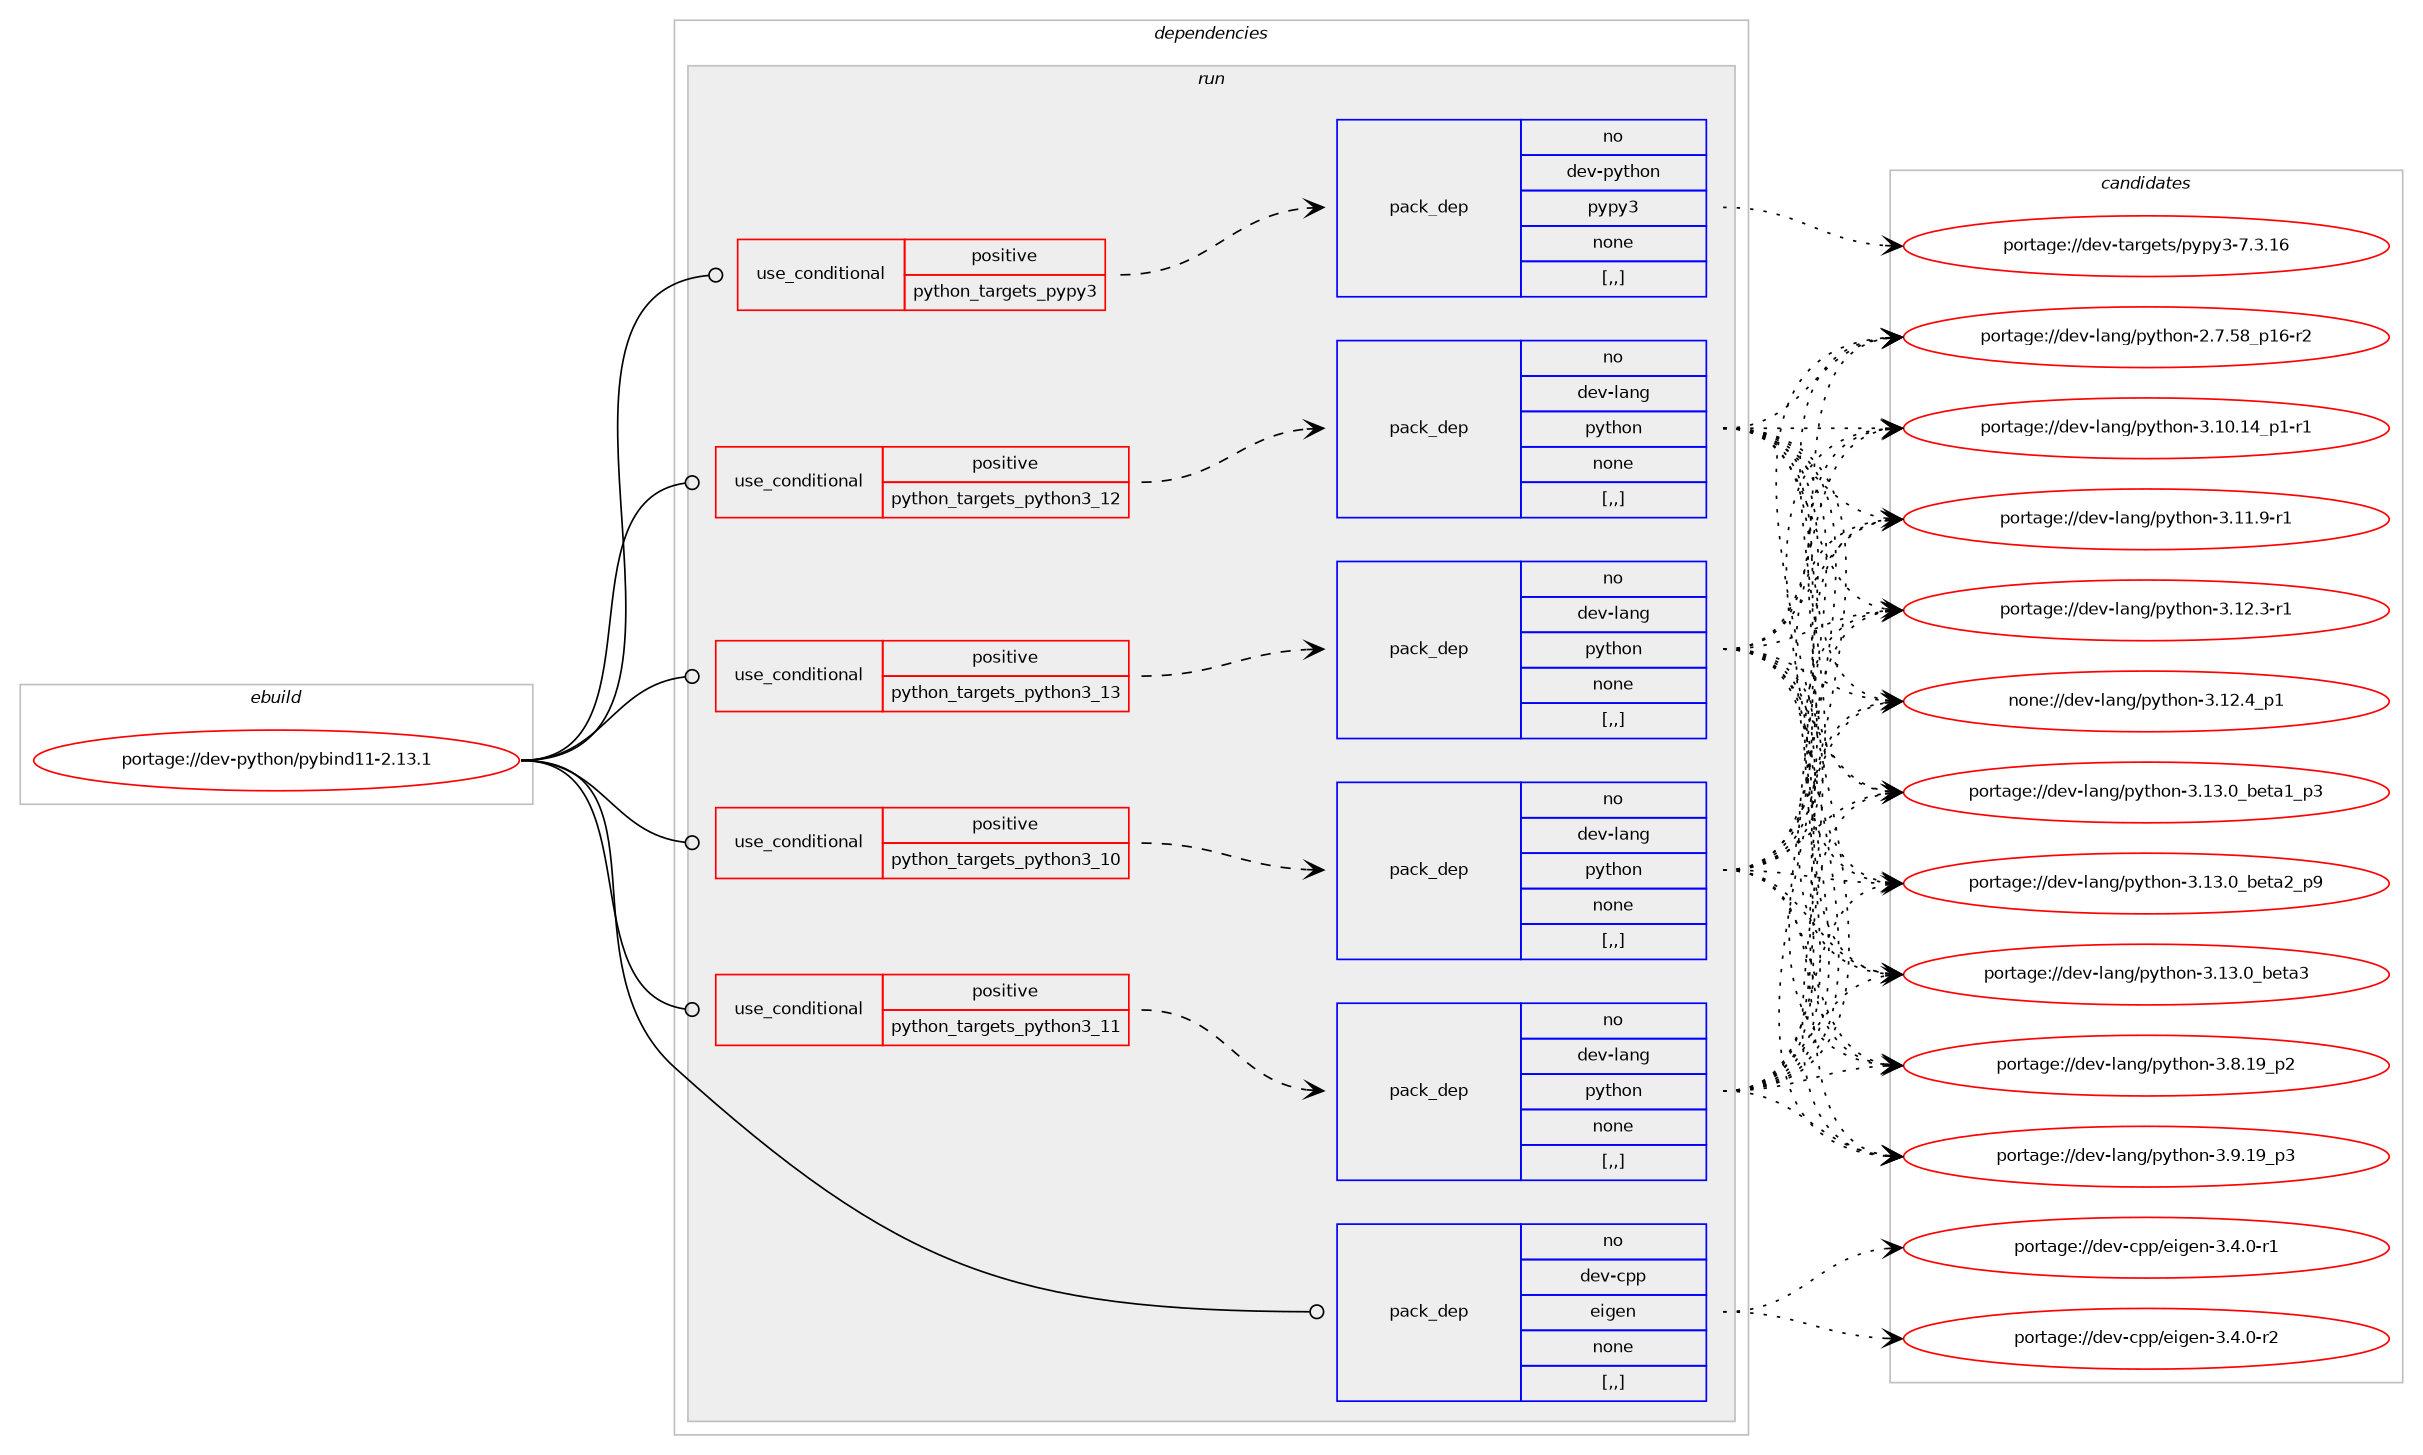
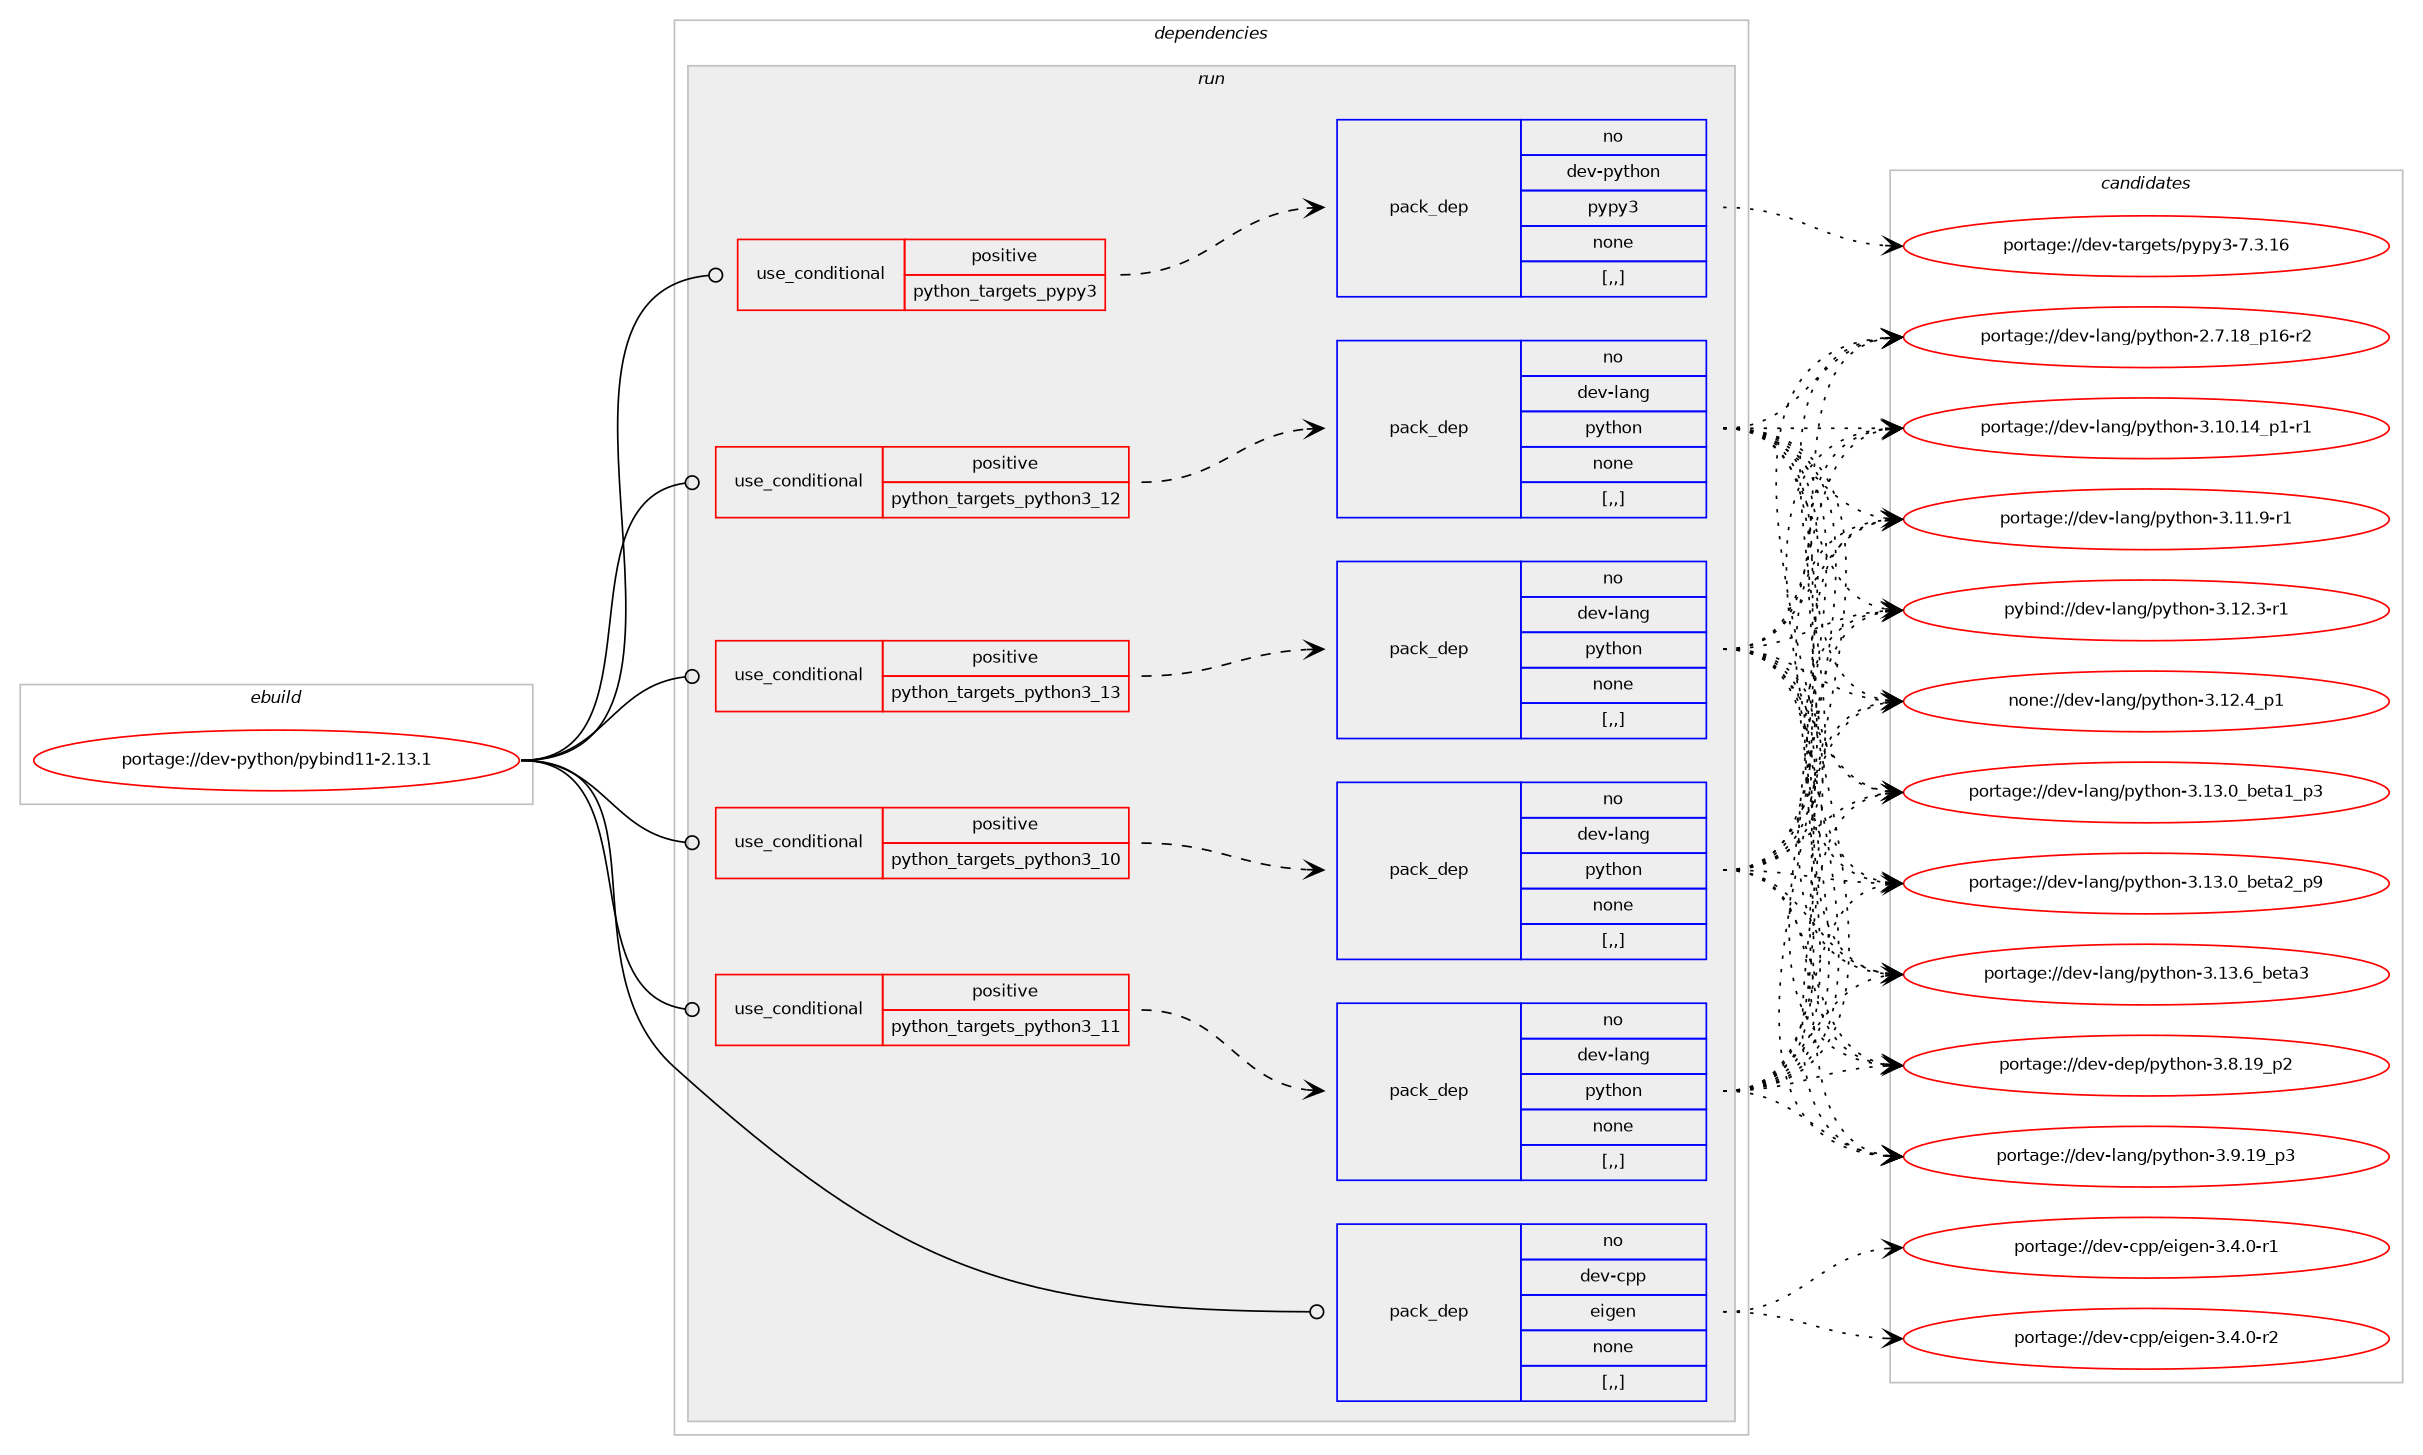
node "portage://dev-lang/python-2.7.58_p16-r2": label "portage://dev-lang/python-2.7.58_p16-r2" -> "portage://dev-lang/python-2.7.18_p16-r2"
node "portage://dev-lang/python-3.12.3-r1": label "portage://dev-lang/python-3.12.3-r1" -> "pybind://dev-lang/python-3.12.3-r1"
node "portage://dev-lang/python-3.13.0_beta3": label "portage://dev-lang/python-3.13.0_beta3" -> "portage://dev-lang/python-3.13.6_beta3"
node "portage://dev-lang/python-3.8.19_p2": label "portage://dev-lang/python-3.8.19_p2" -> "portage://dev-dep/python-3.8.19_p2"
